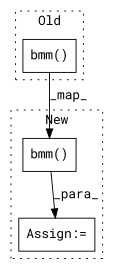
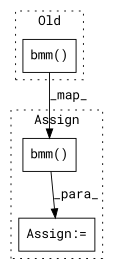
cluster "New": label "New" -> "Assign"
